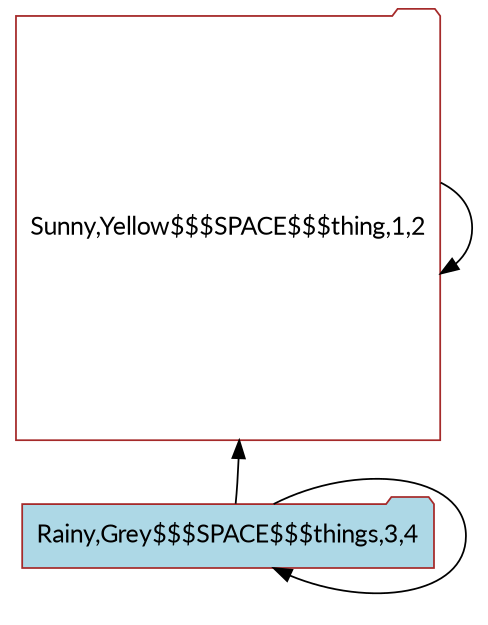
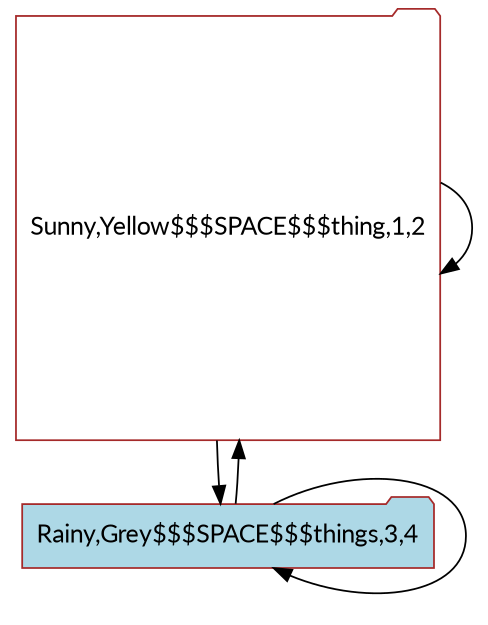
edge "Sunny,Yellow$$$SPACE$$$thing,1,2" -> "Rainy,Grey$$$SPACE$$$things,3,4": added
